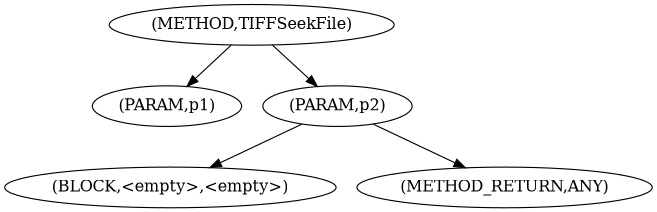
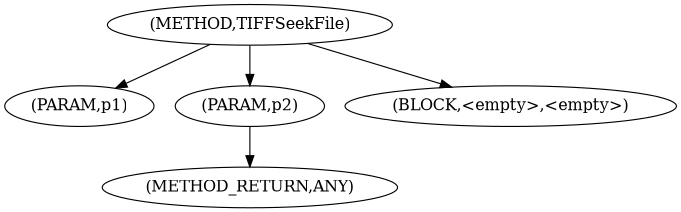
edge "(PARAM,p2)" -> "(BLOCK,<empty>,<empty>)": now "(METHOD,TIFFSeekFile)" -> "(BLOCK,<empty>,<empty>)"
